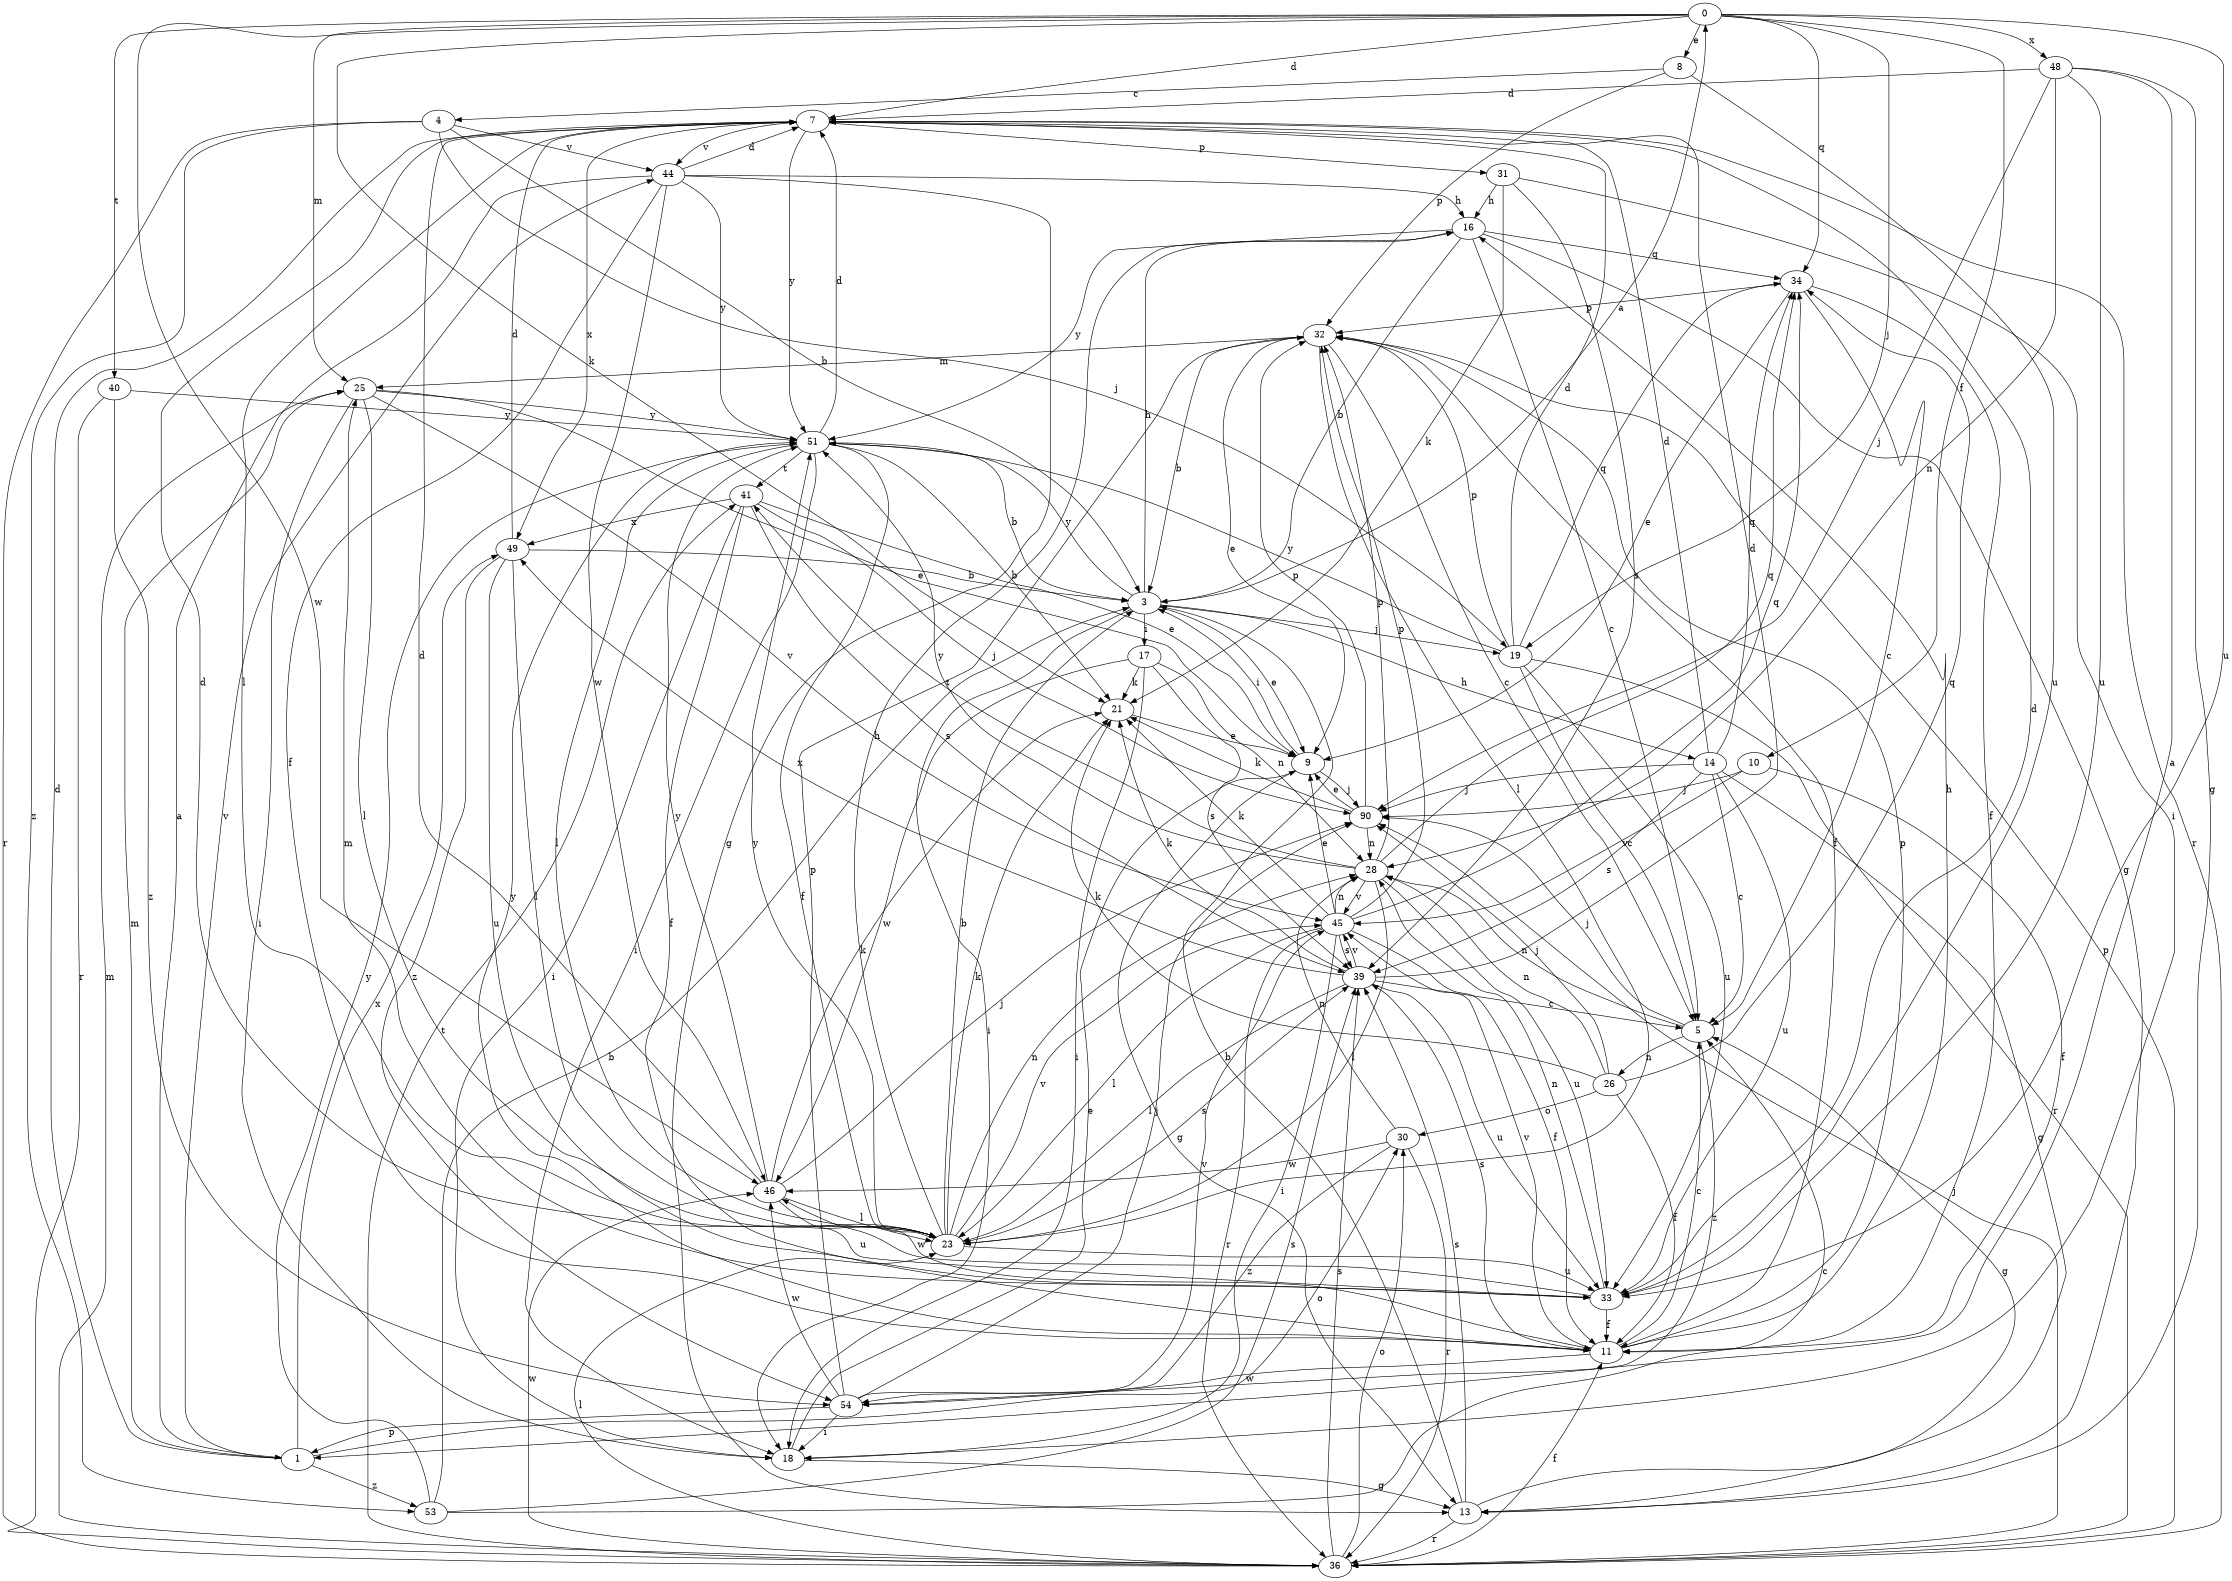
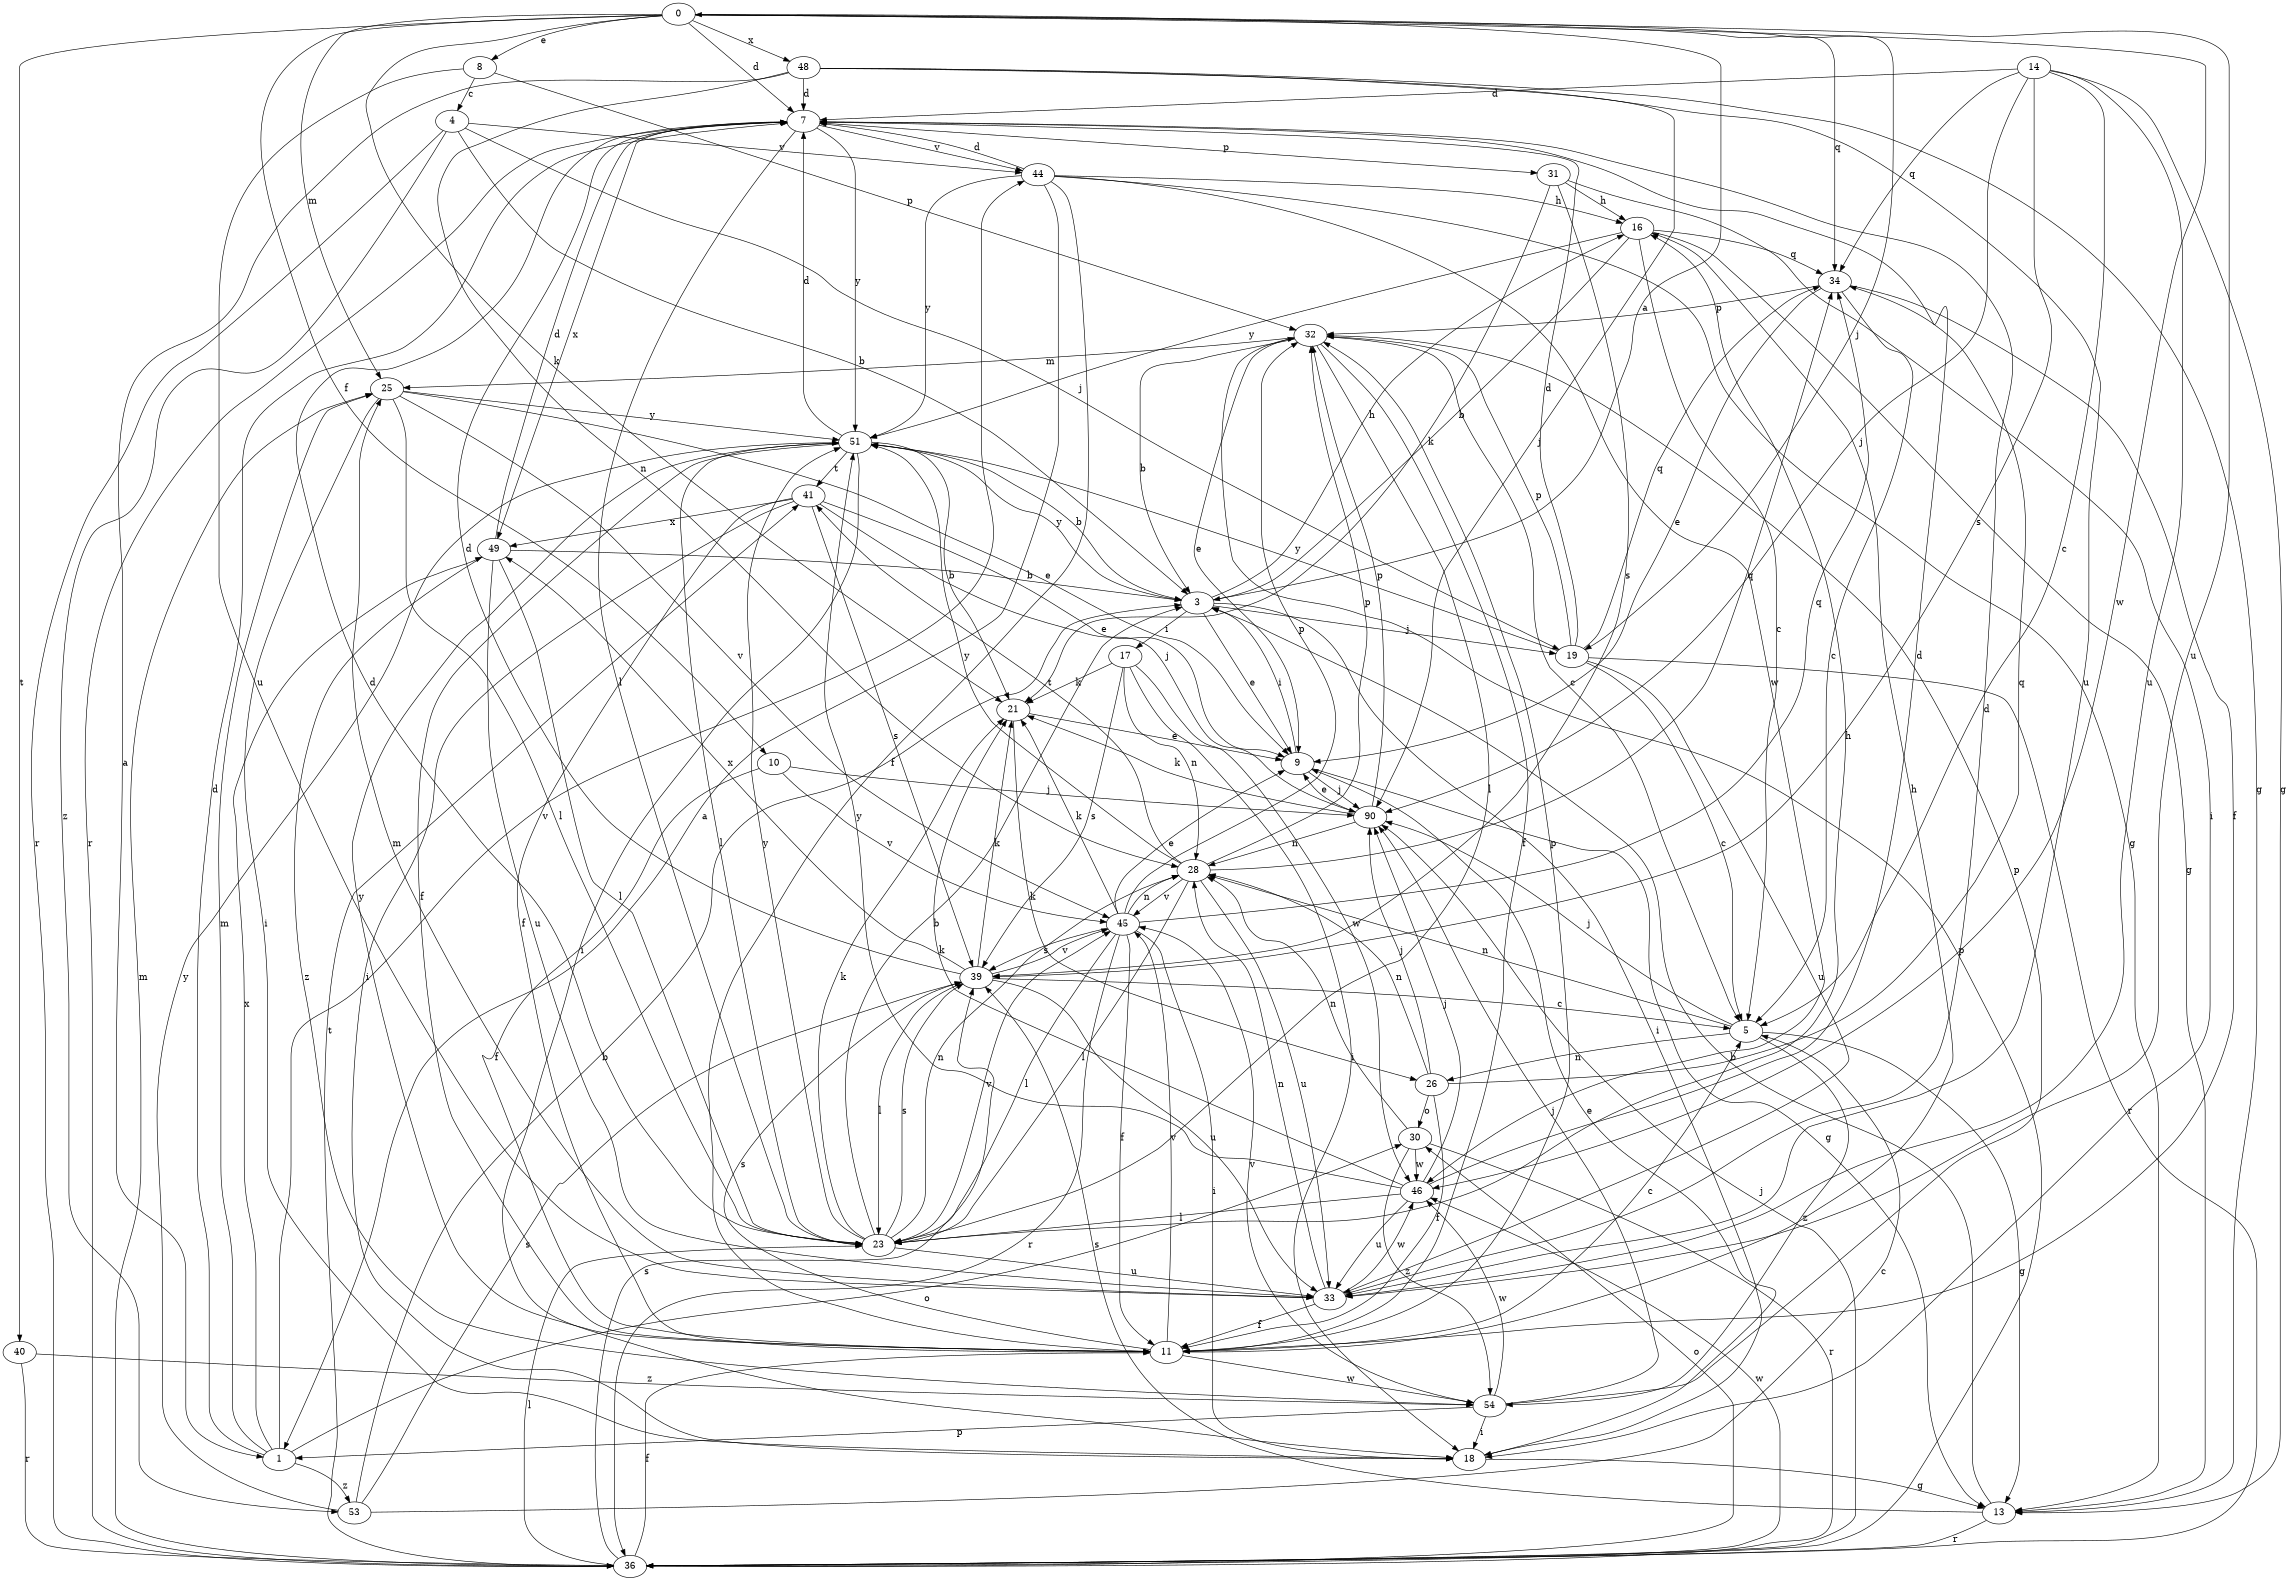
edge "40" -> "51": removed, label "y"
edge "3" -> "14": removed, label "h"
edge "26" -> "21": reversed
edge "13" -> "5": reversed
